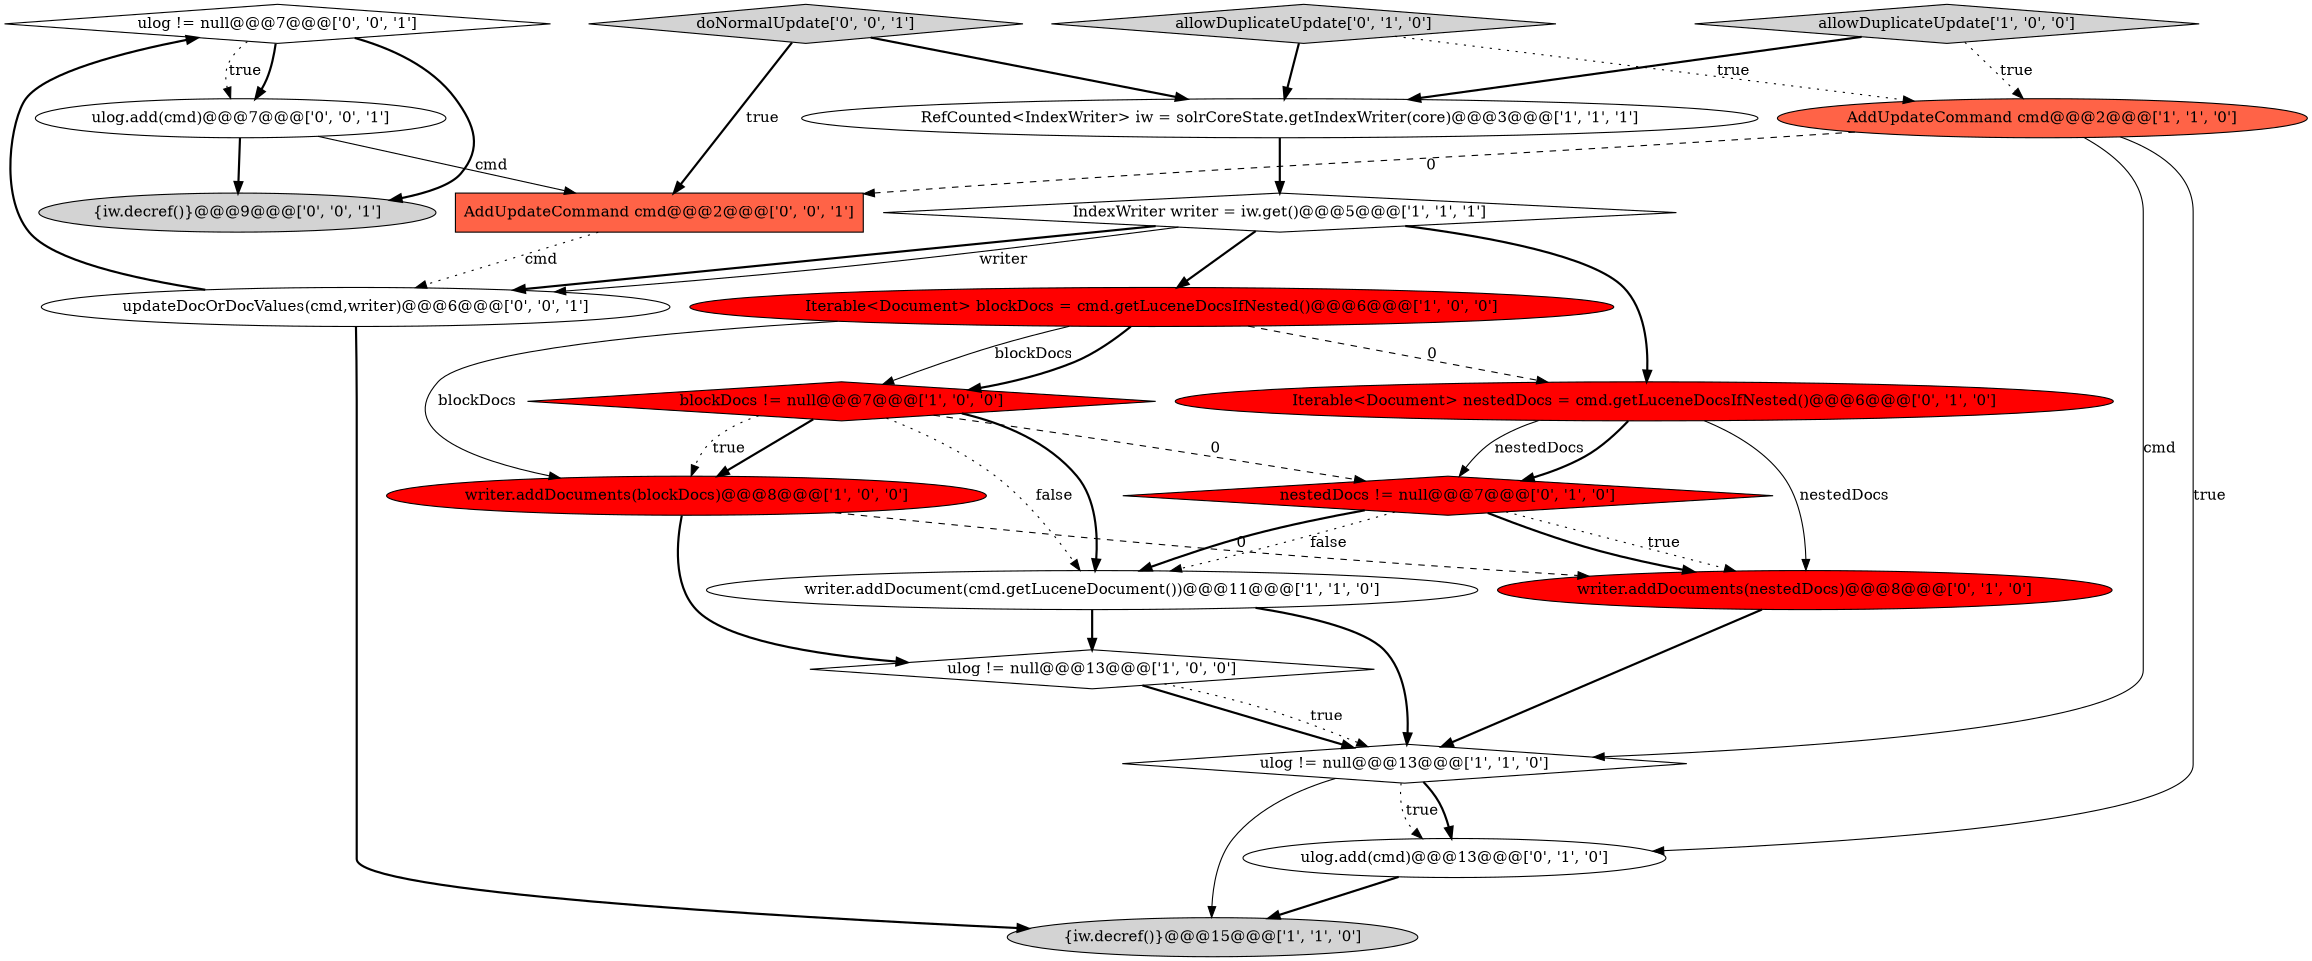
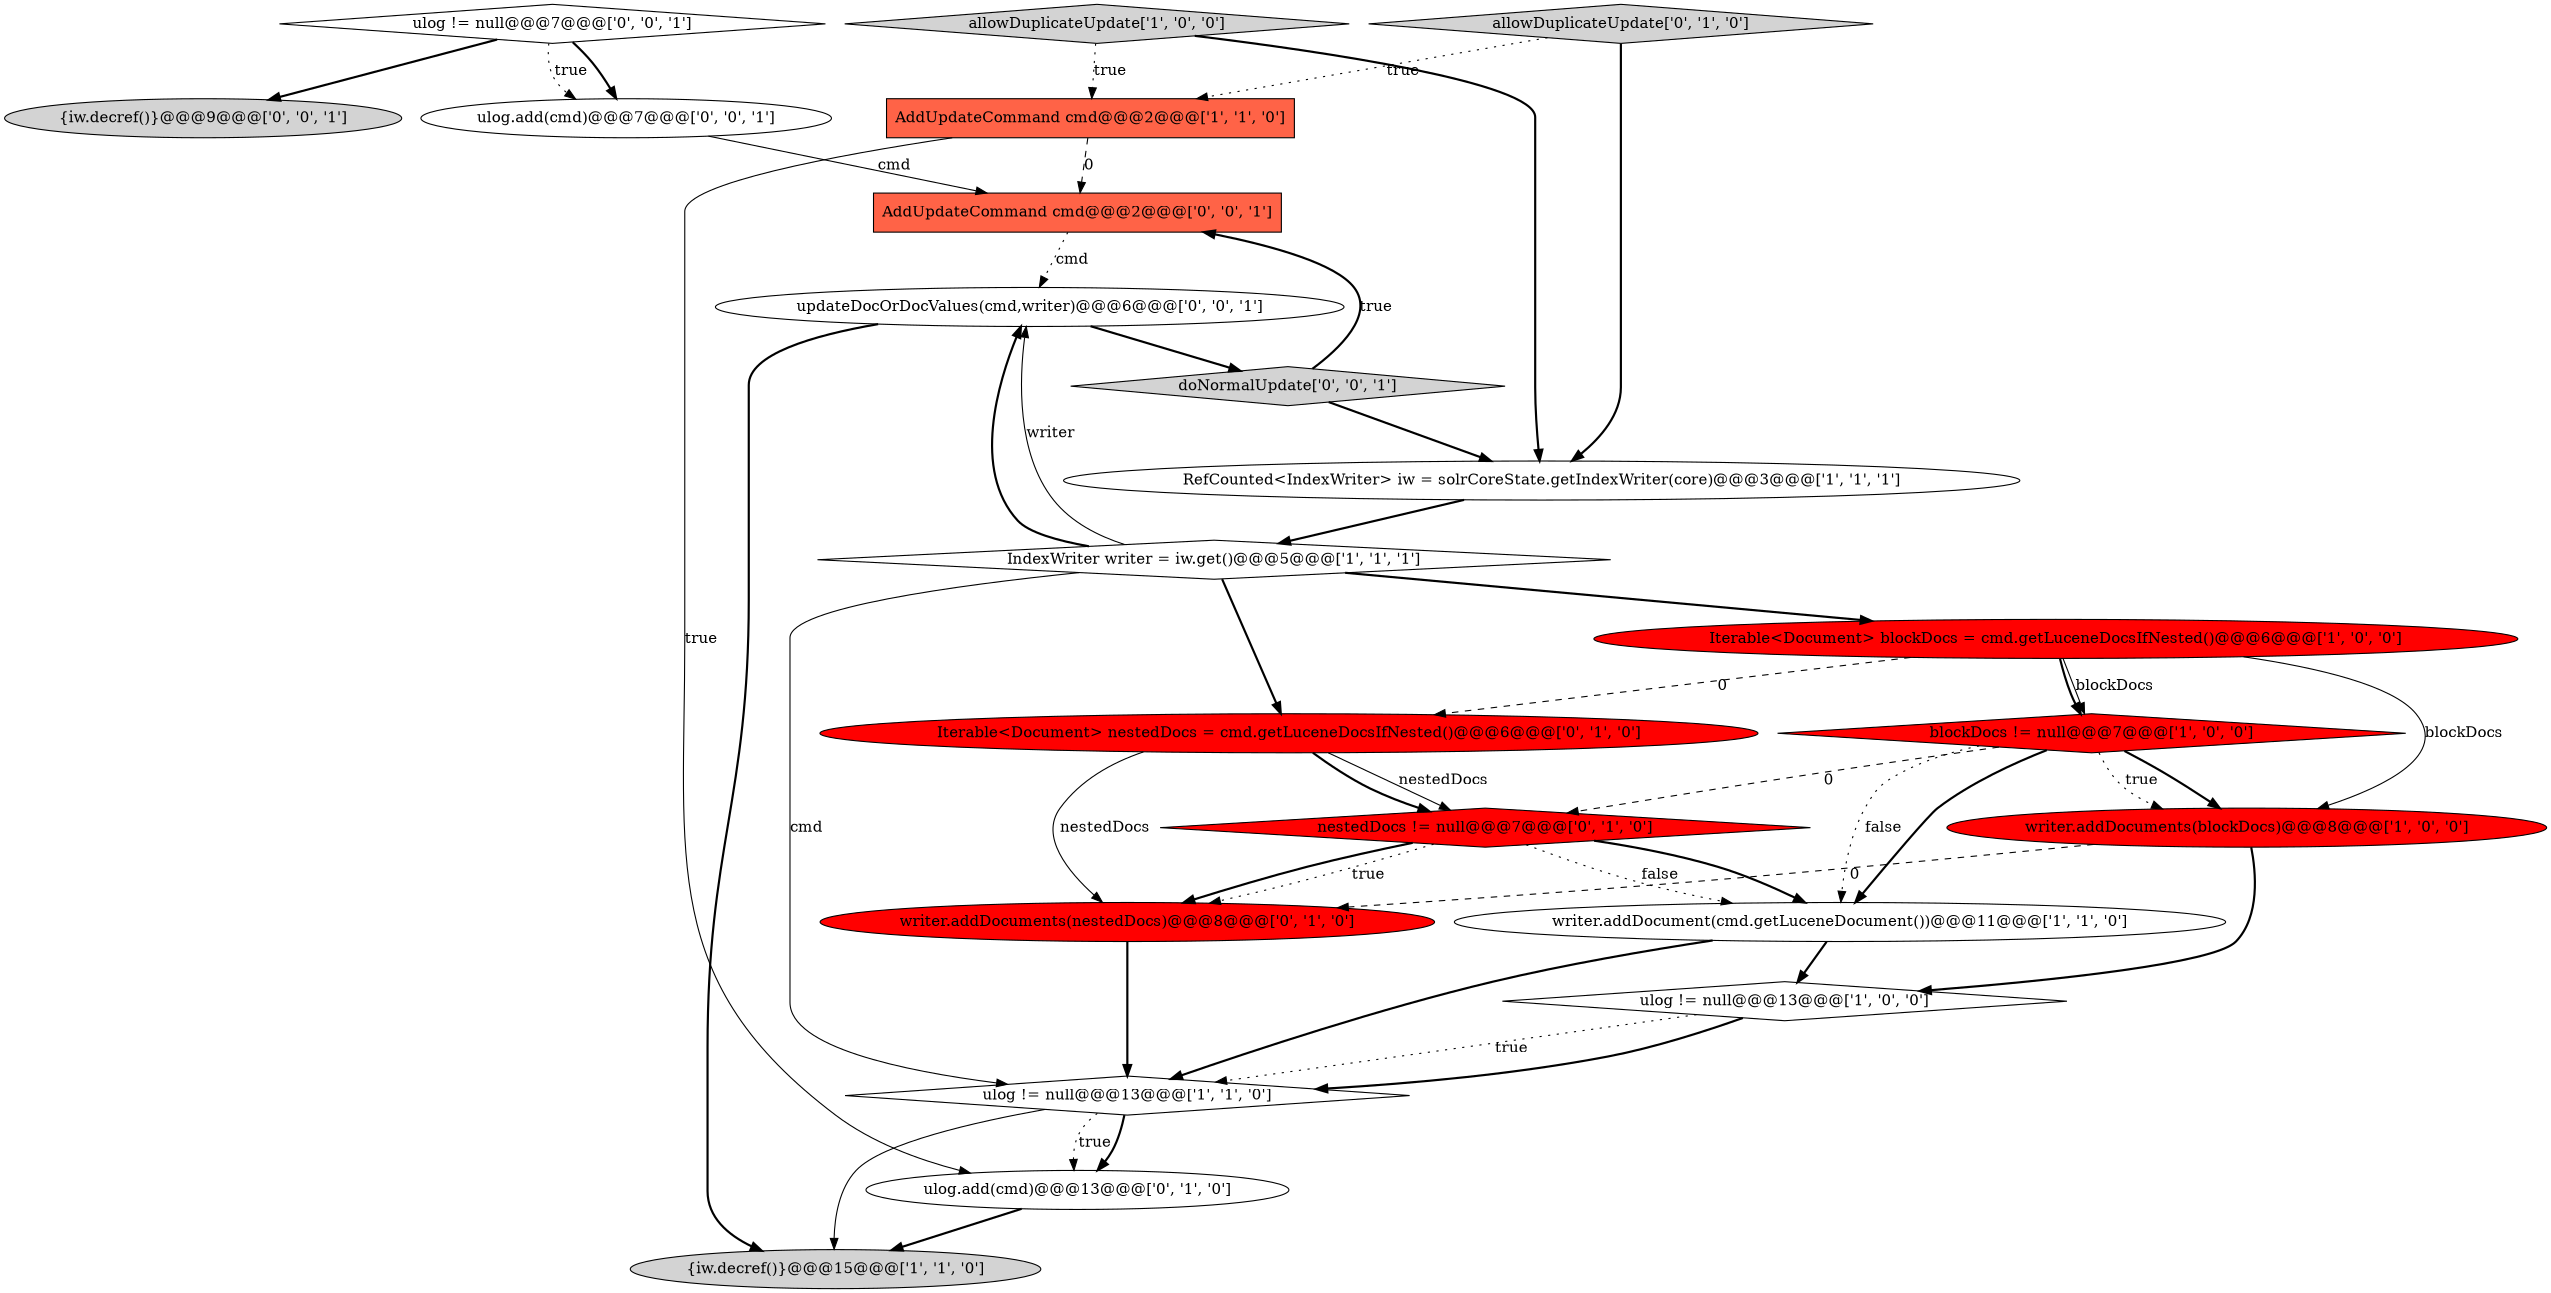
node "AddUpdateCommand cmd@@@2@@@['1', '1', '0']": shape ellipse -> box
edge "ulog.add(cmd)@@@7@@@['0', '0', '1']" -> "{iw.decref()}@@@9@@@['0', '0', '1']": removed
edge "updateDocOrDocValues(cmd,writer)@@@6@@@['0', '0', '1']" -> "ulog != null@@@7@@@['0', '0', '1']": now "updateDocOrDocValues(cmd,writer)@@@6@@@['0', '0', '1']" -> "doNormalUpdate['0', '0', '1']"
edge "AddUpdateCommand cmd@@@2@@@['1', '1', '0']" -> "ulog != null@@@13@@@['1', '1', '0']": now "IndexWriter writer = iw.get()@@@5@@@['1', '1', '1']" -> "ulog != null@@@13@@@['1', '1', '0']"
